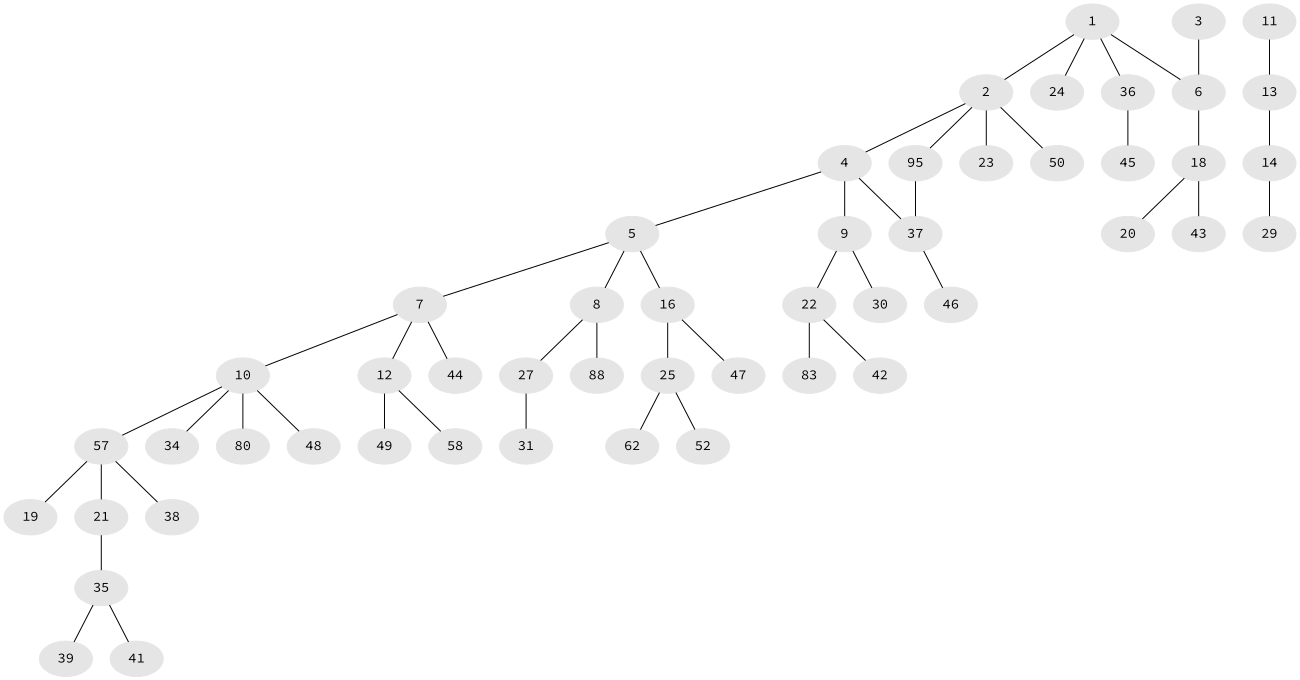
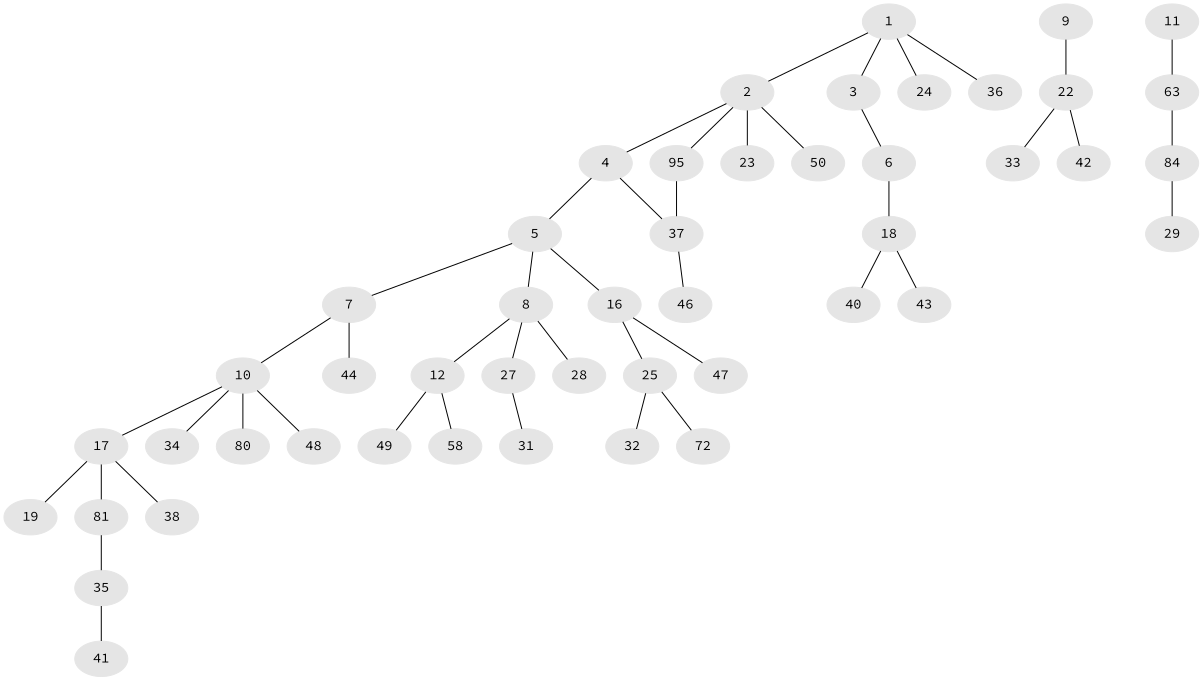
edge "1" -- "6": now "1" -- "3"
node "13": label "13" -> "63"
node "45": removed
node "14": label "14" -> "84"
edge "4" -- "9": removed
node "20": label "20" -> "40"
node "30": removed
edge "7" -- "12": now "8" -- "12"
node "88": label "88" -> "28"
node "83": label "83" -> "33"
node "57": label "57" -> "17"
node "62": label "62" -> "32"
node "52": label "52" -> "72"
node "21": label "21" -> "81"
node "39": removed
